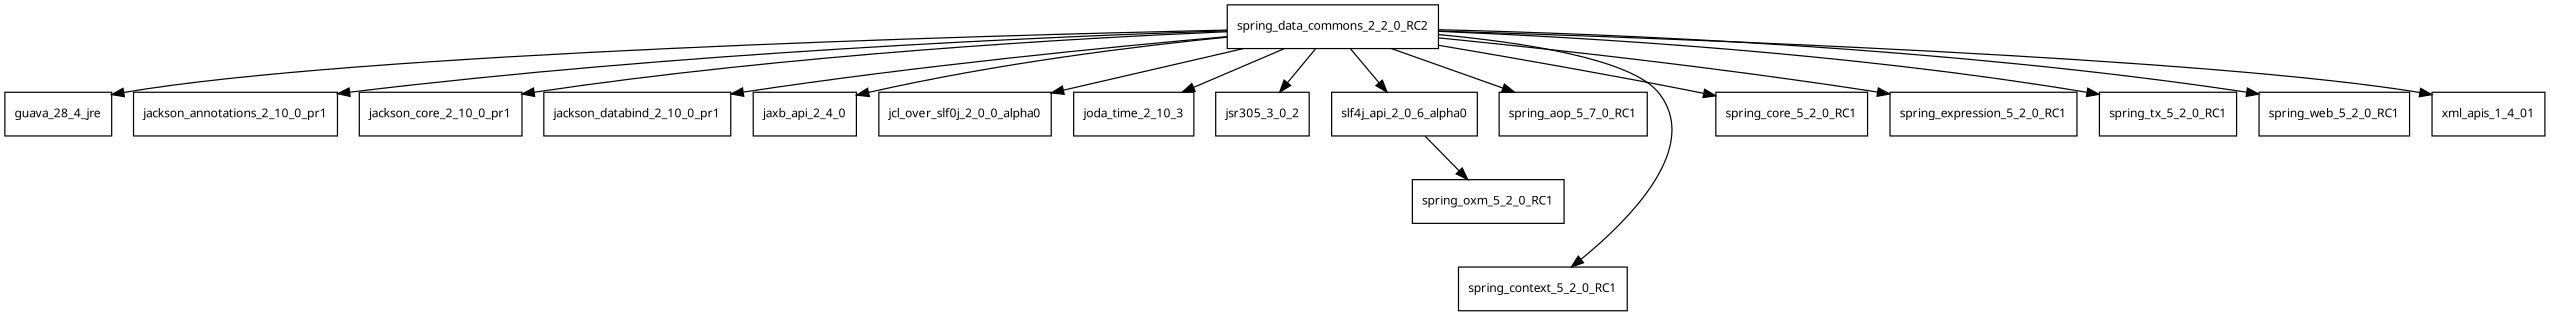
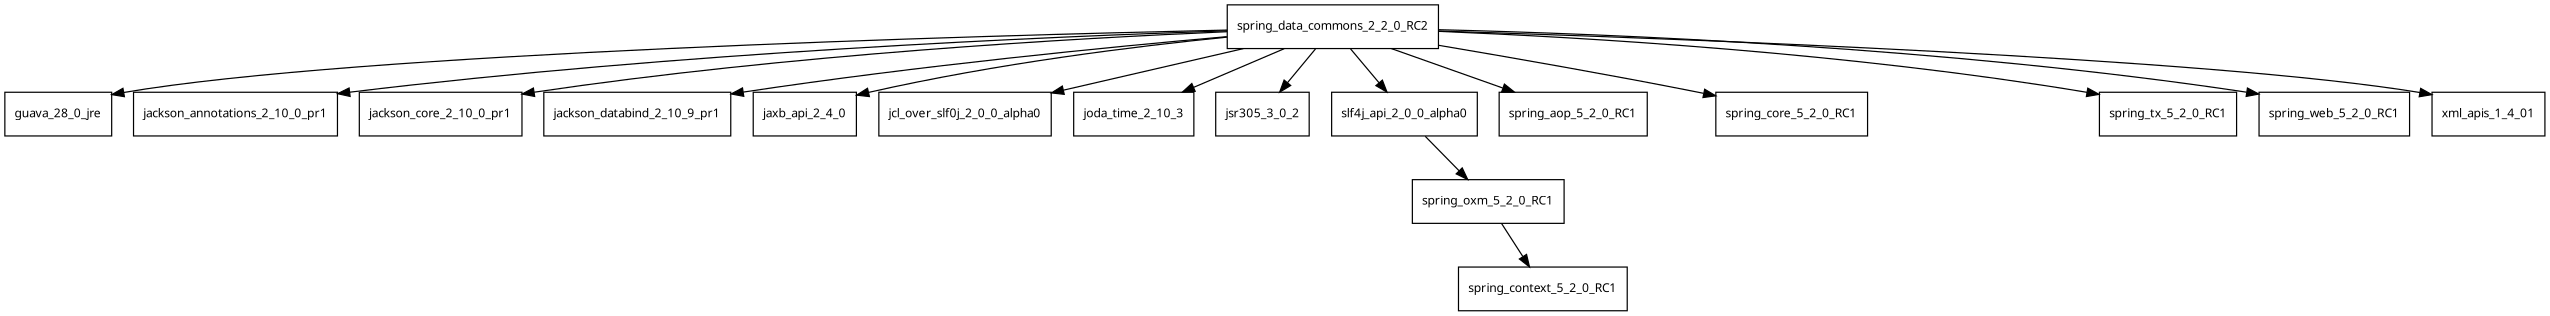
edge "spring_data_commons_2_2_0_RC2" -> "spring_context_5_2_0_RC1": now "spring_oxm_5_2_0_RC1" -> "spring_context_5_2_0_RC1"
node "guava_28_4_jre": label "guava_28_4_jre" -> "guava_28_0_jre"
node "jackson_databind_2_10_0_pr1": label "jackson_databind_2_10_0_pr1" -> "jackson_databind_2_10_9_pr1"
node "slf4j_api_2_0_6_alpha0": label "slf4j_api_2_0_6_alpha0" -> "slf4j_api_2_0_0_alpha0"
node "spring_aop_5_7_0_RC1": label "spring_aop_5_7_0_RC1" -> "spring_aop_5_2_0_RC1"
node "spring_expression_5_2_0_RC1": removed
